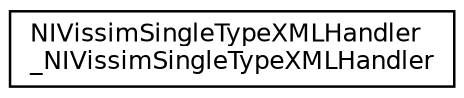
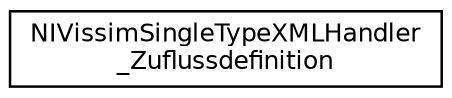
node "NIVissimSingleTypeXMLHandler _NIVissimSingleTypeXMLHandler": label "NIVissimSingleTypeXMLHandler _NIVissimSingleTypeXMLHandler" -> "NIVissimSingleTypeXMLHandler _Zuflussdefinition"
